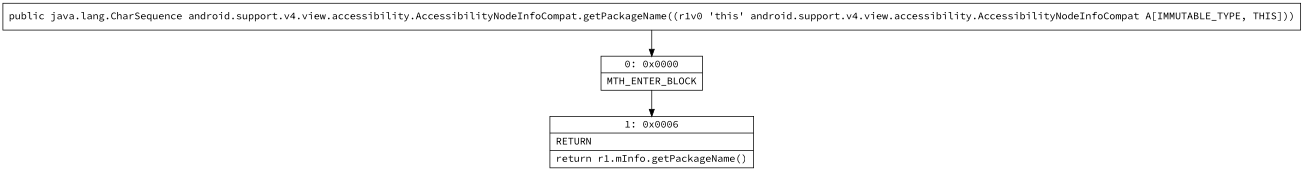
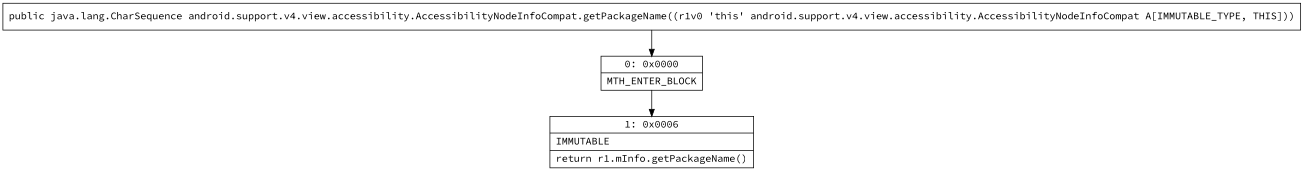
node "1: 0x0006": text "RETURN" -> "IMMUTABLE"
